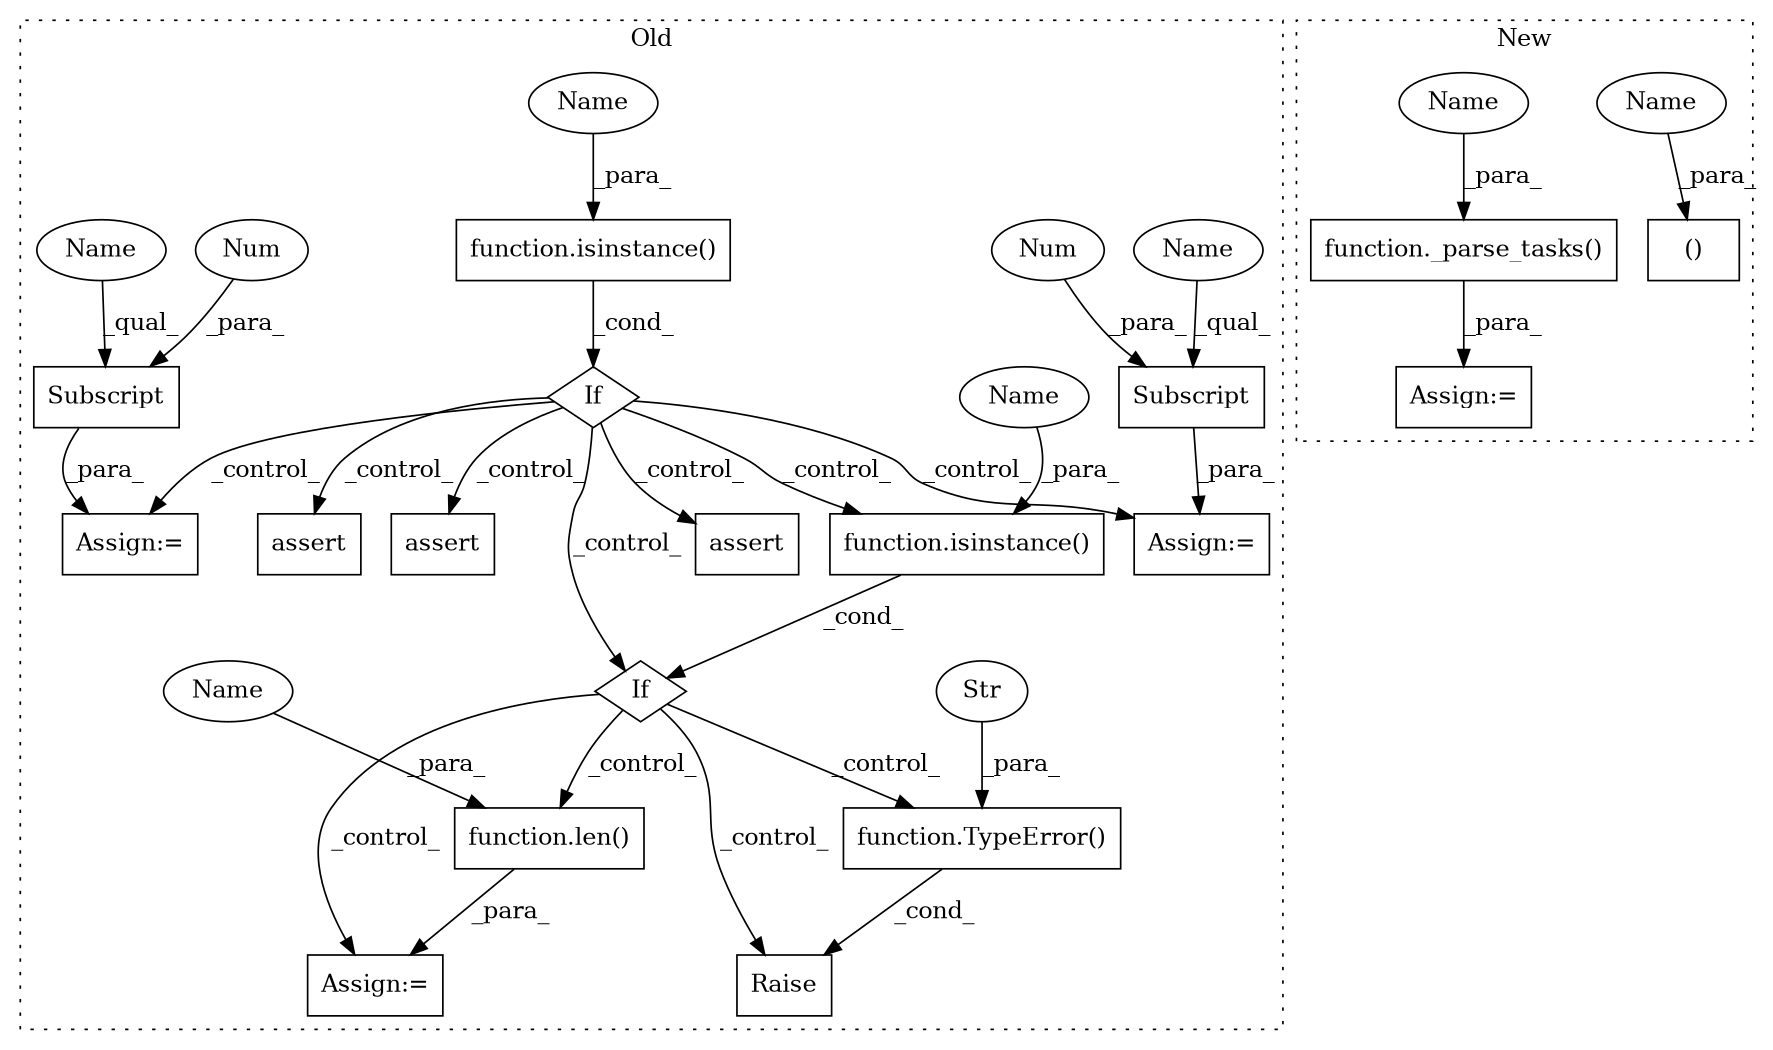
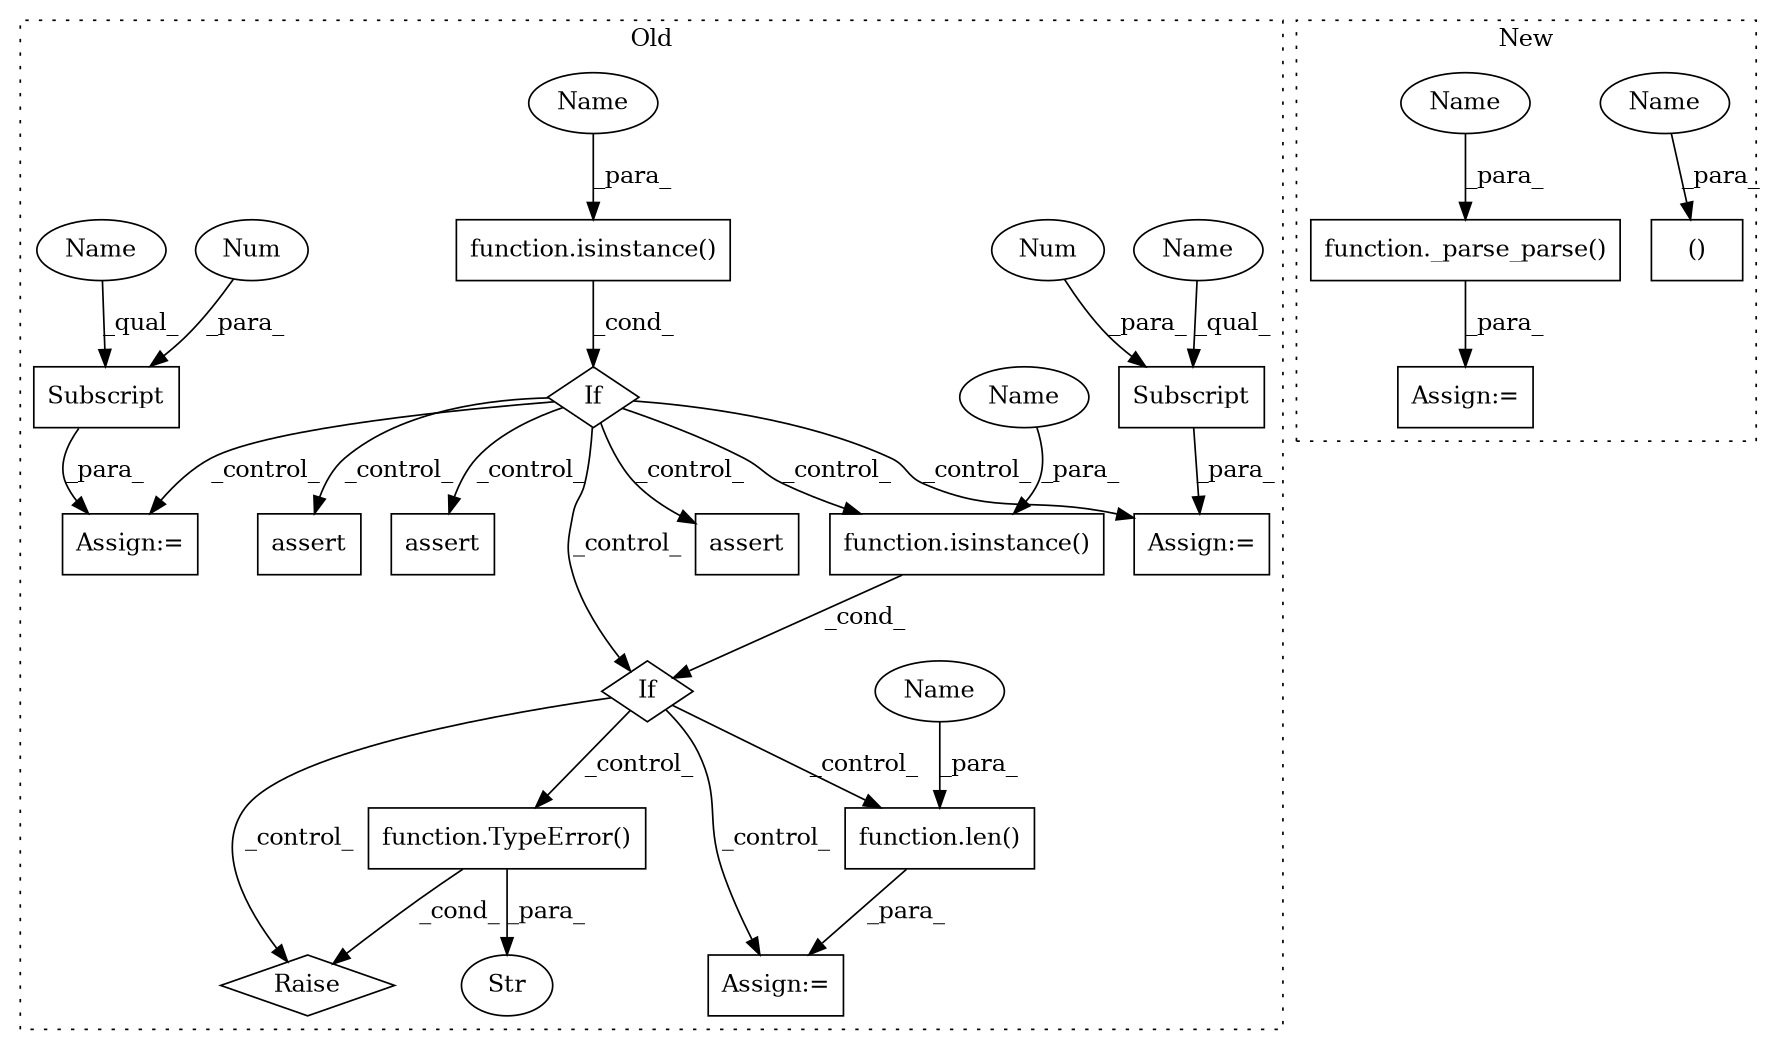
node "function._parse_tasks()": label "function._parse_tasks()" -> "function._parse_parse()"
edge "Str" -> "function.TypeError()": reversed
node "Raise": shape box -> diamond
